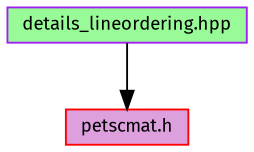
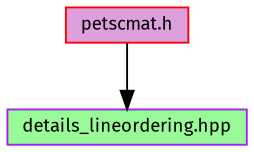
edge "details_lineordering.hpp" -> "petscmat.h": reversed
